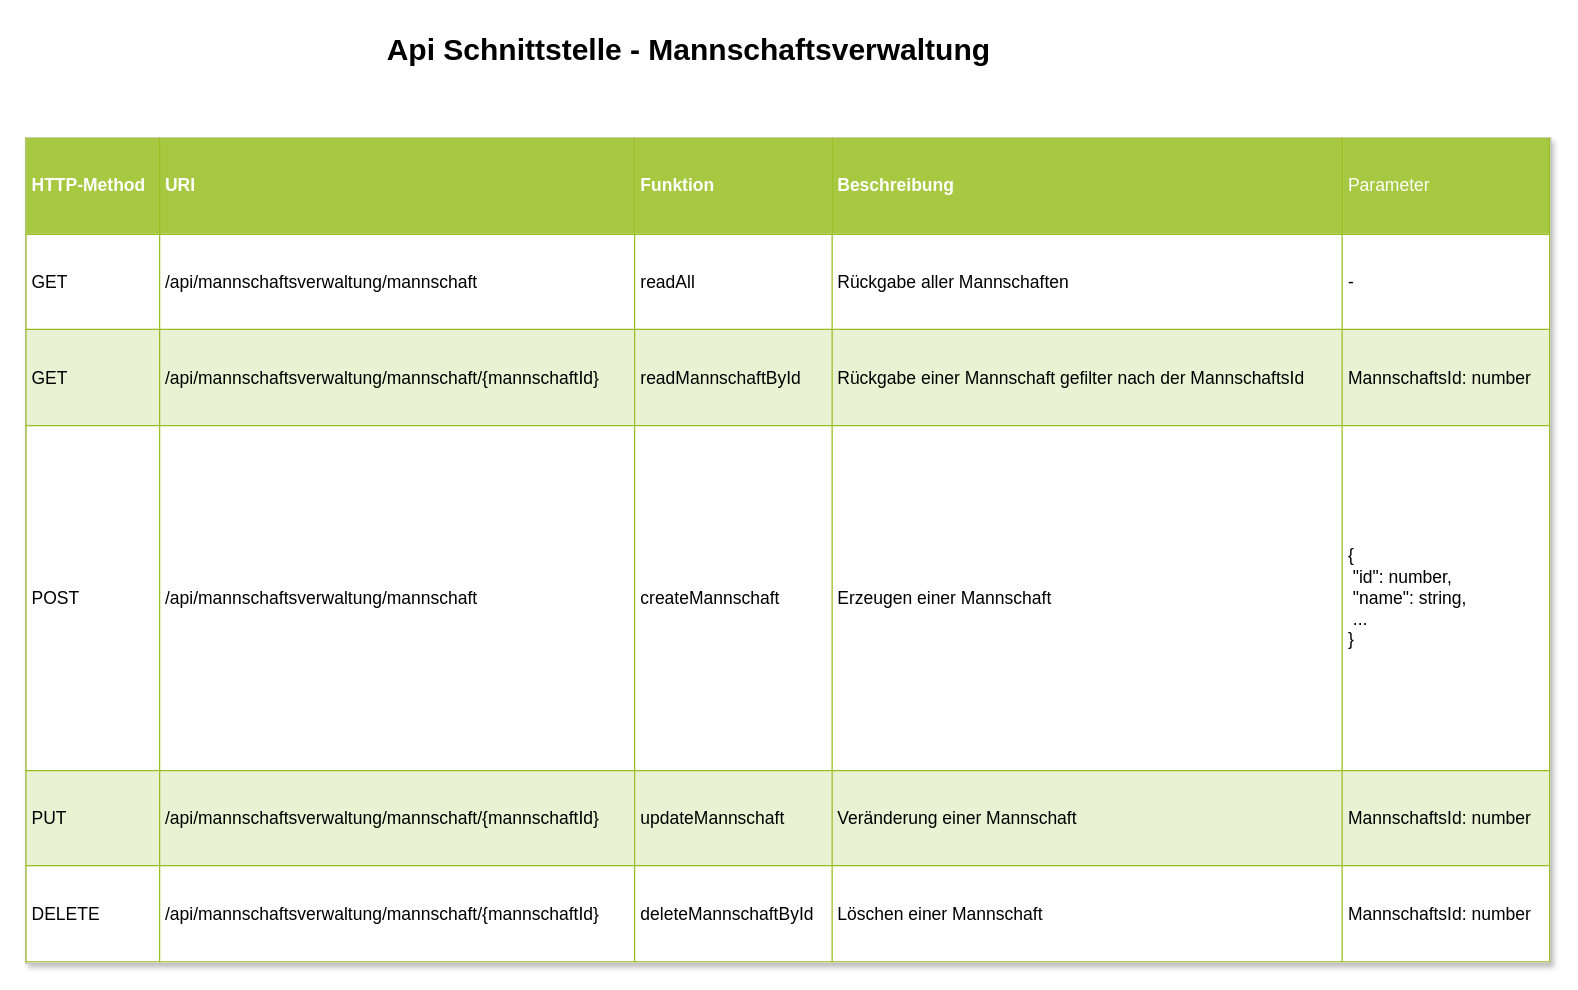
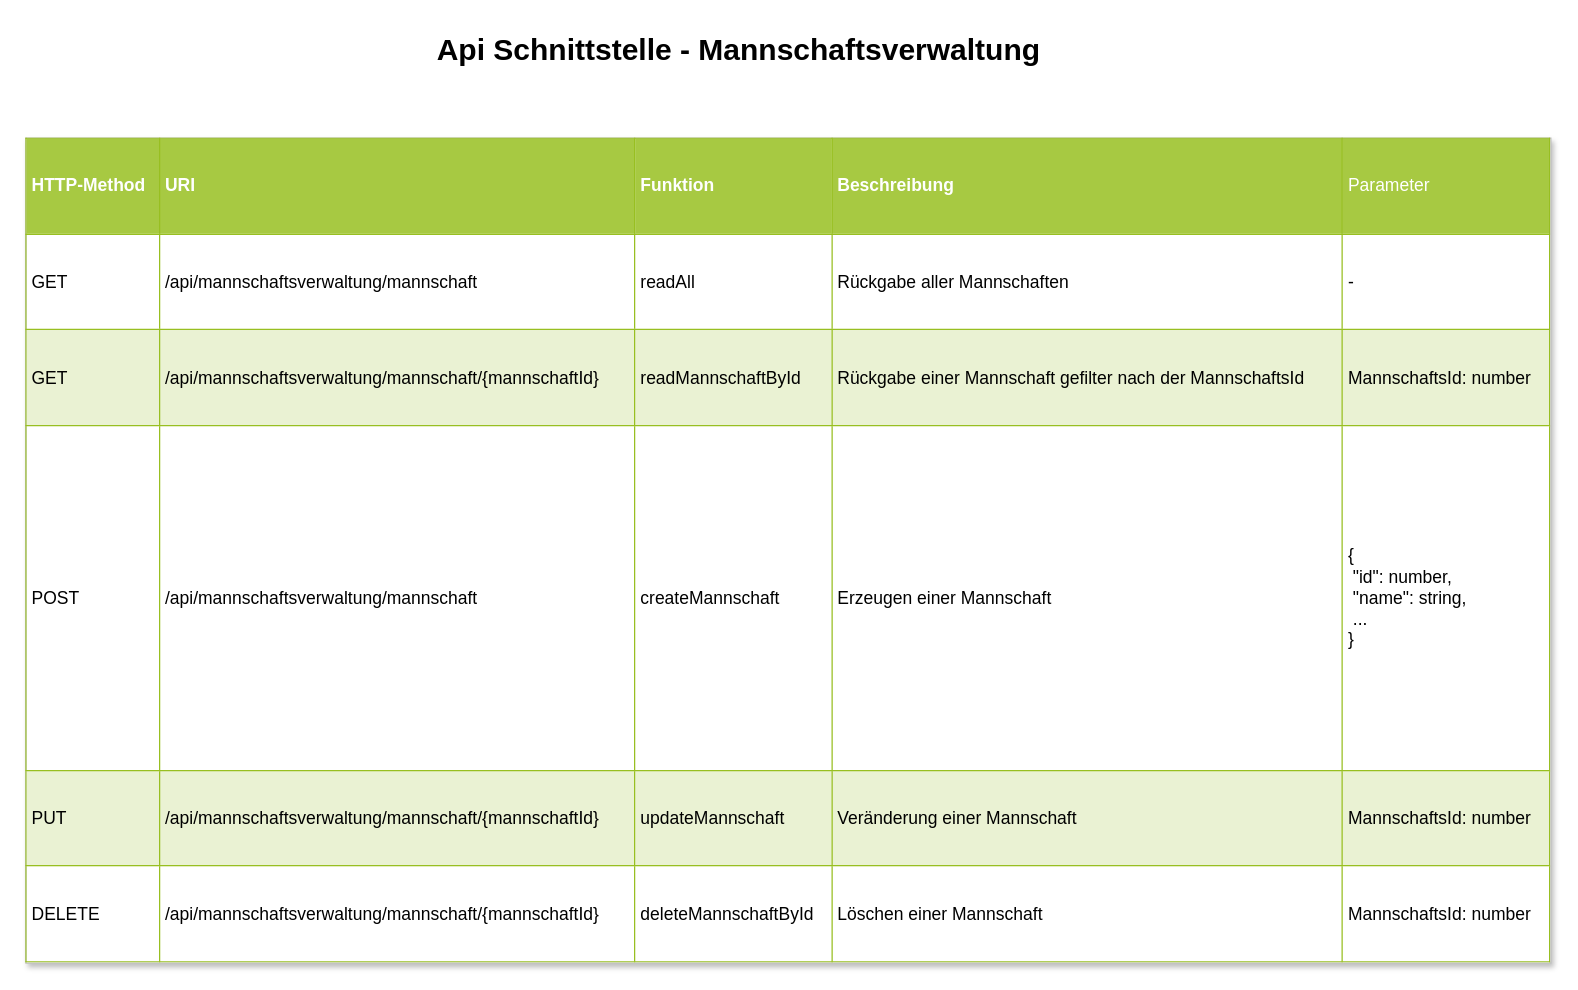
node "Api Schnittstelle - Mannschaftsverwaltung": moved (688, 51) -> (738, 51)
